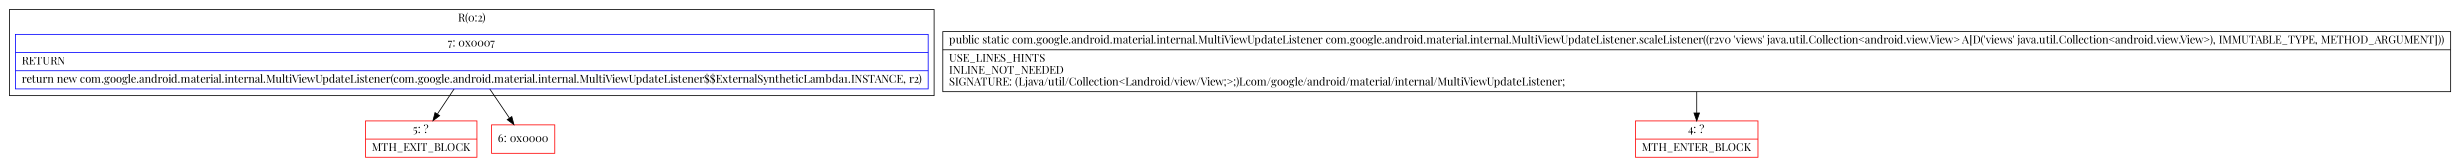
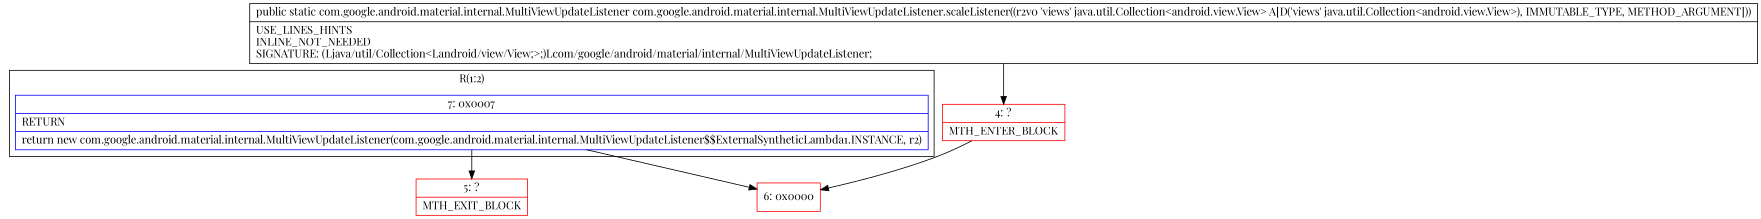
cluster "R(0:2)": label "R(0:2)" -> "R(1:2)"
edge "4: ?" -> "6: 0x0000": added
